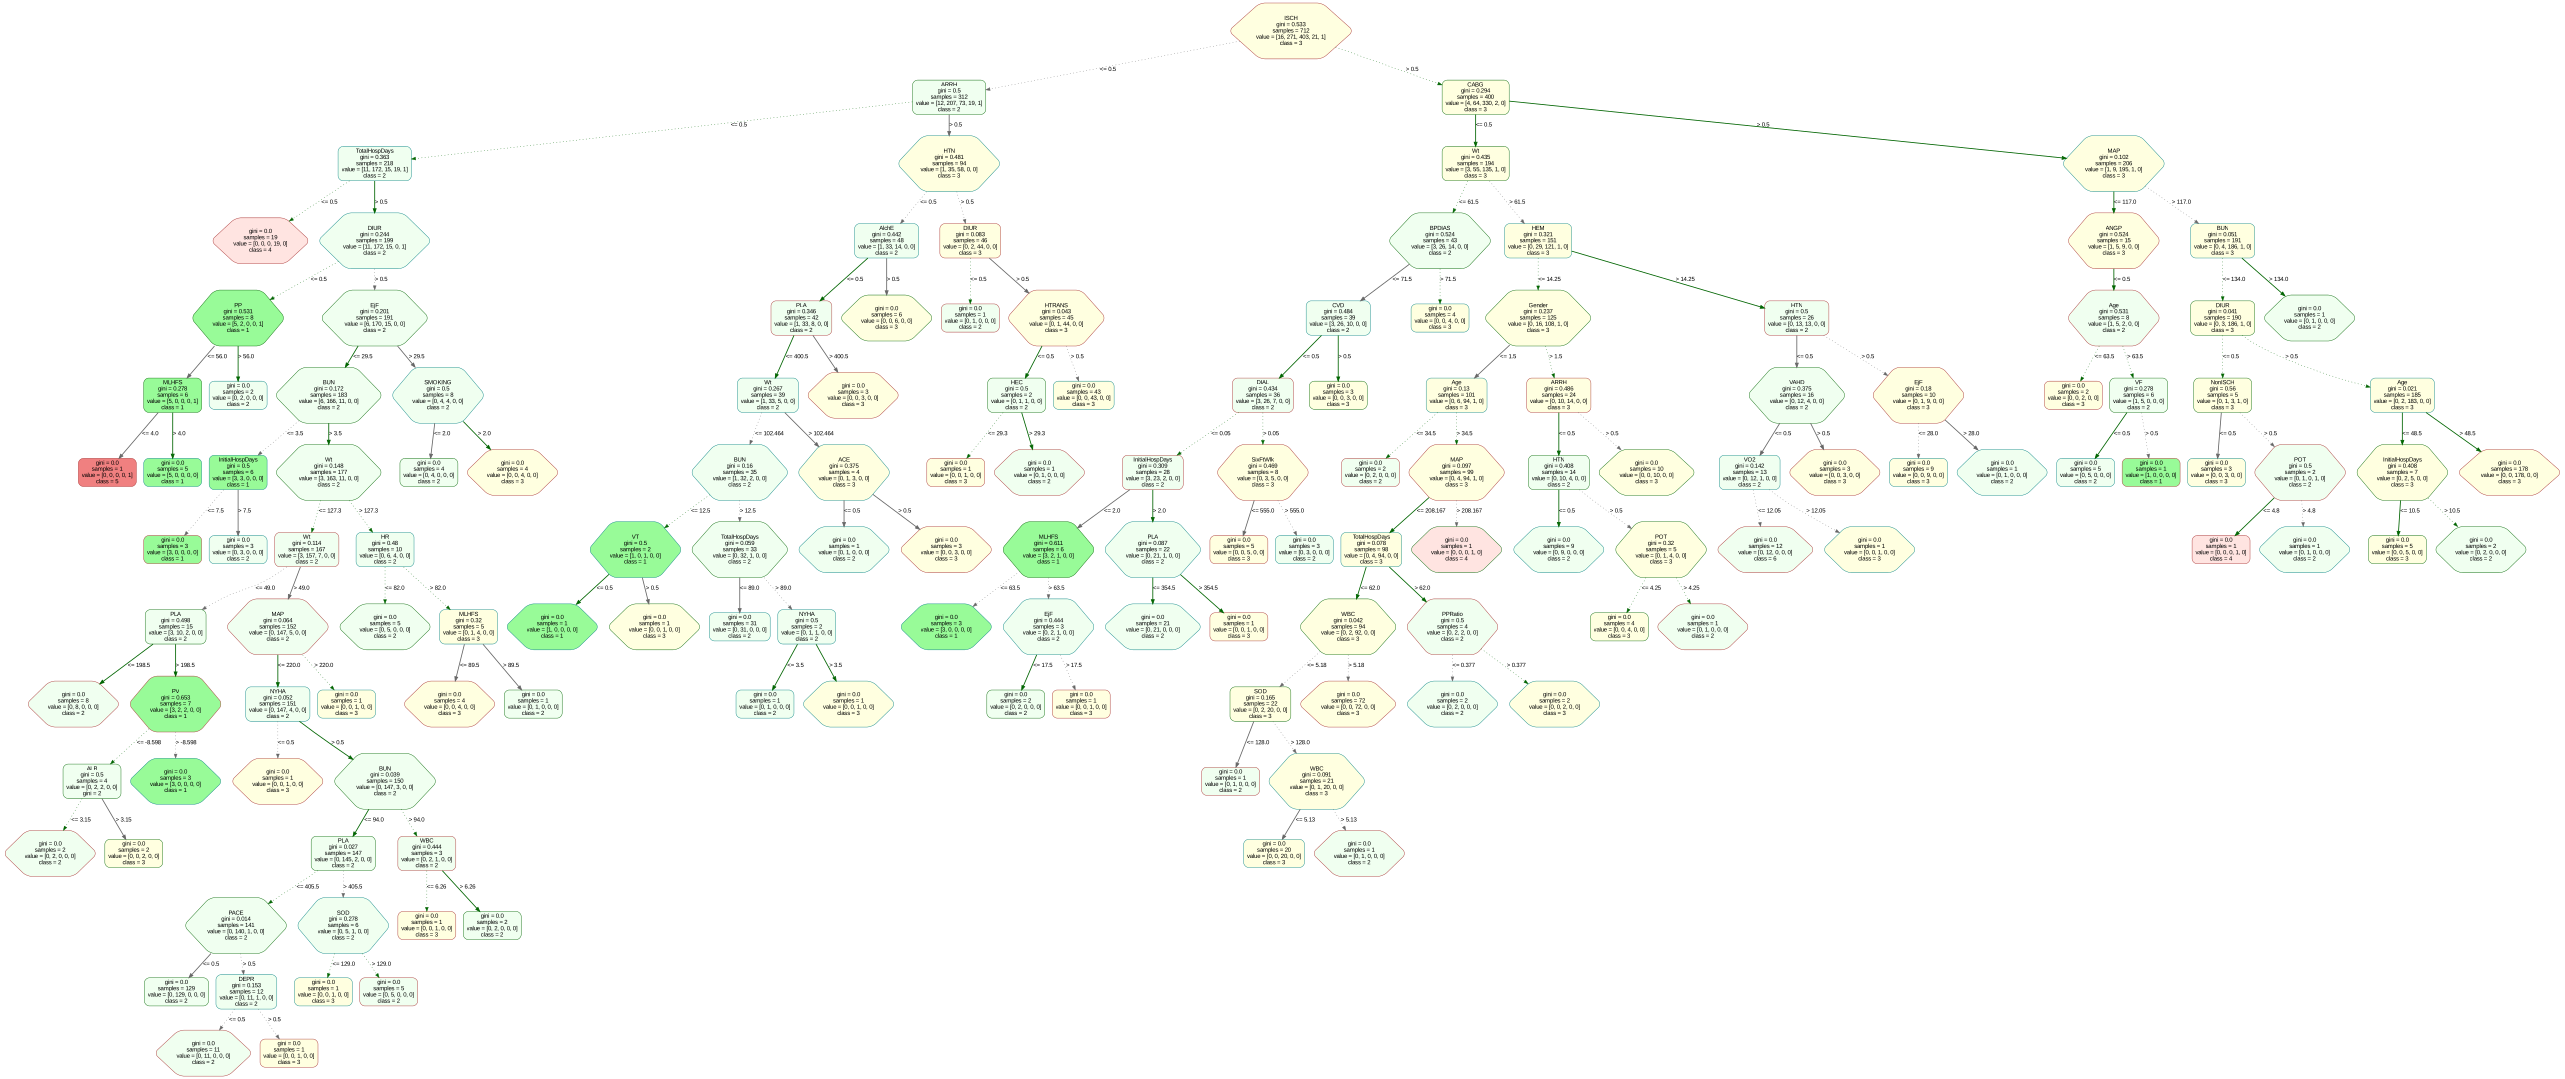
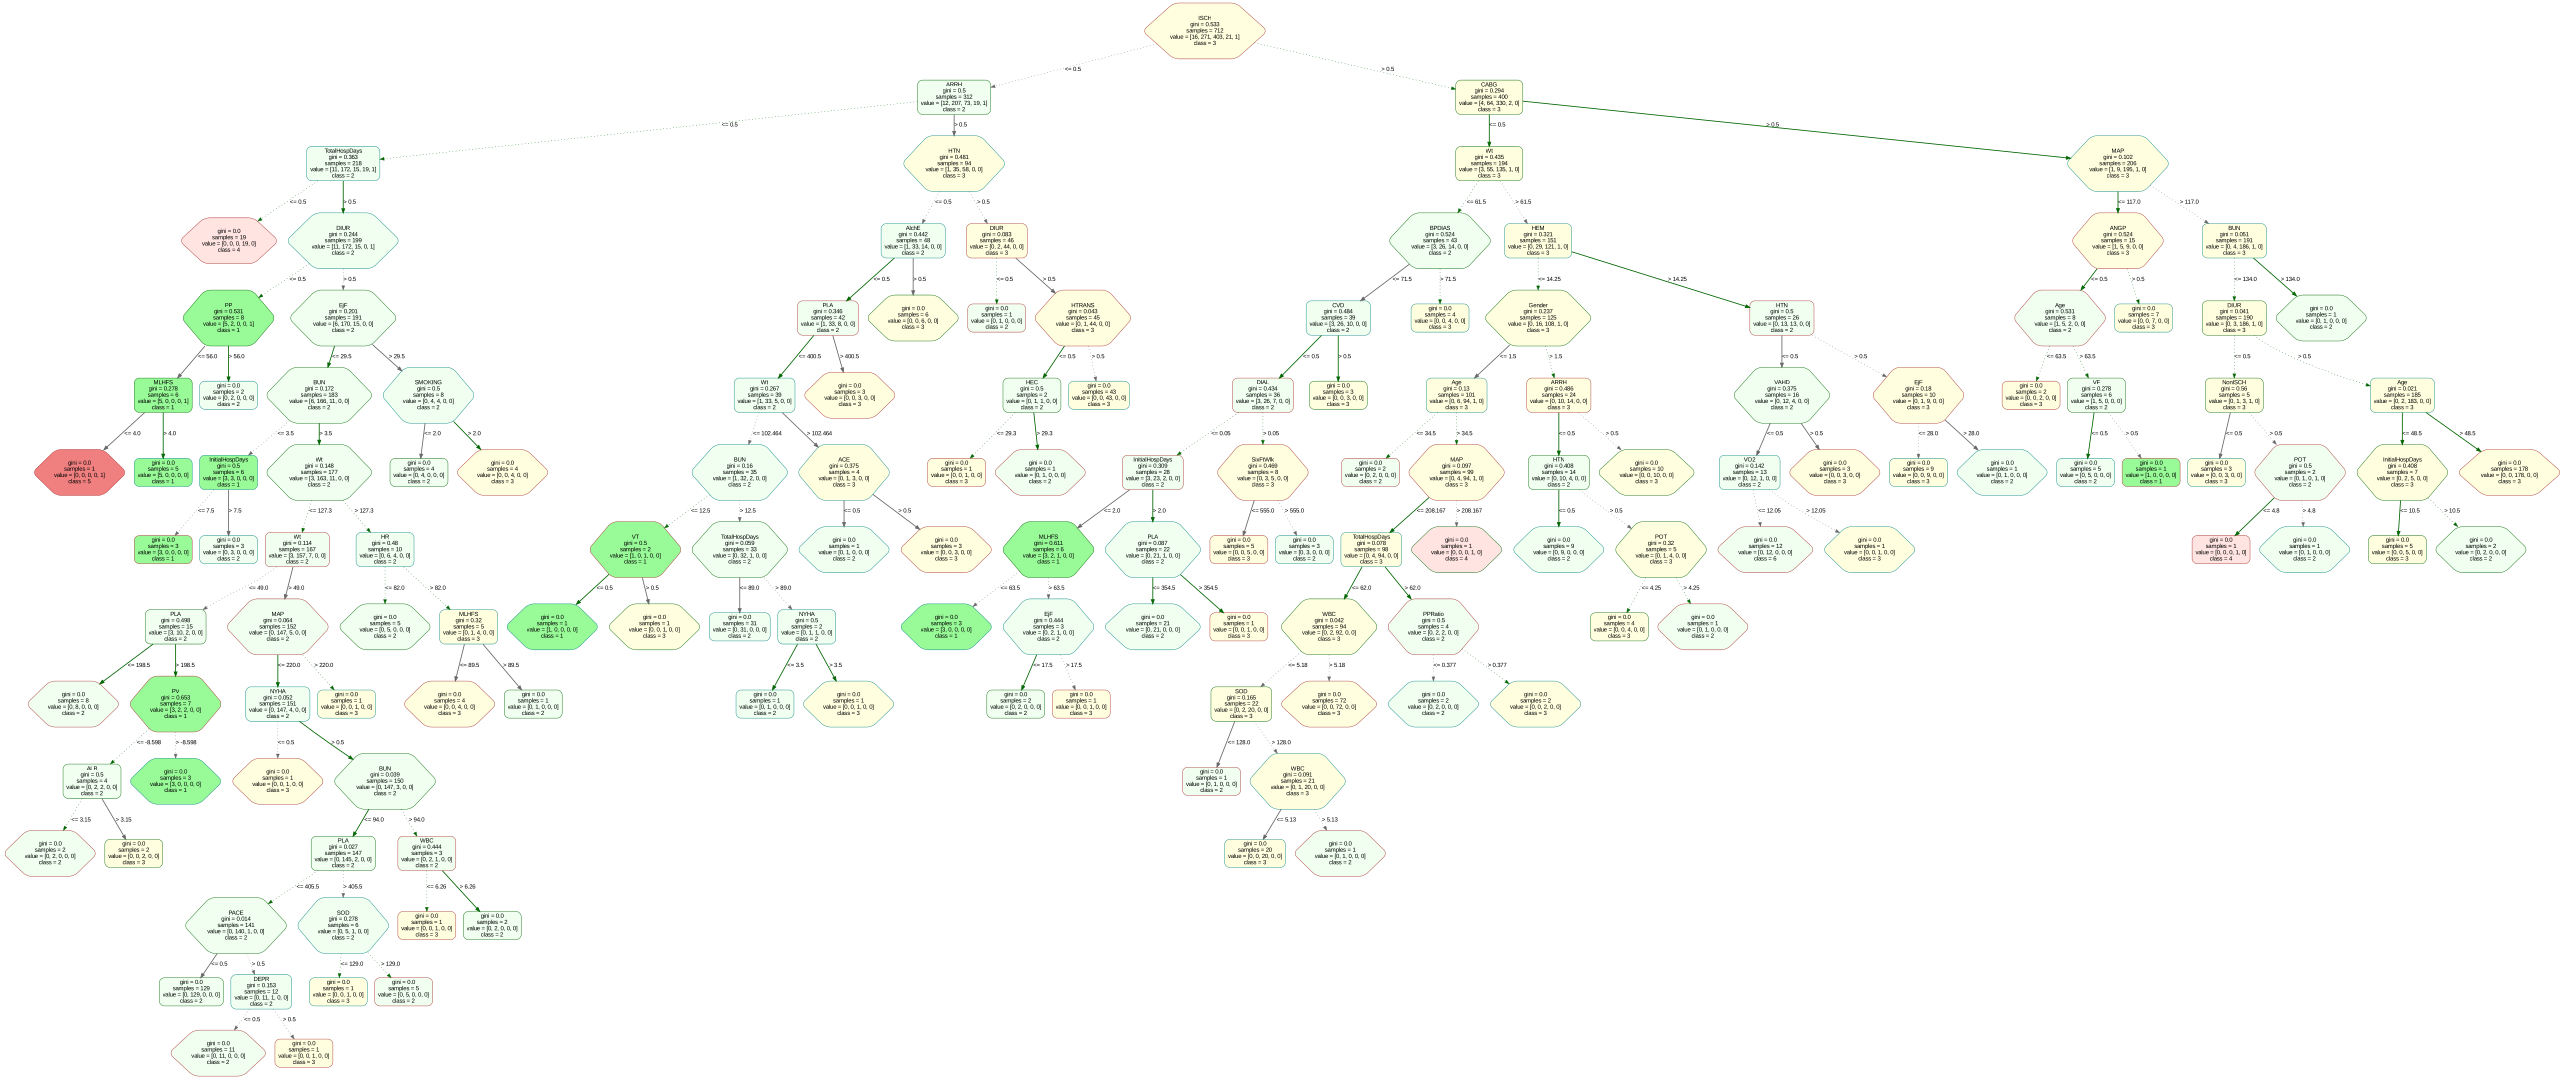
node "gini = 0.0 samples = 7 value = [0, 0, 7, 0, 0] class = 3": added
node "gini = 0.0 samples = 1 value = [0, 0, 0, 0, 1] class = 5": shape box -> hexagon
node "VT gini = 0.5 samples = 2 value = [1, 0, 1, 0, 0] class = 1": color teal -> brown
node "ALB gini = 0.5 samples = 4 value = [0, 2, 2, 0, 0] gini = 2": label "ALB gini = 0.5 samples = 4 value = [0, 2, 2, 0, 0] gini = 2" -> "ALB gini = 0.5 samples = 4 value = [0, 2, 2, 0, 0] class = 2"
